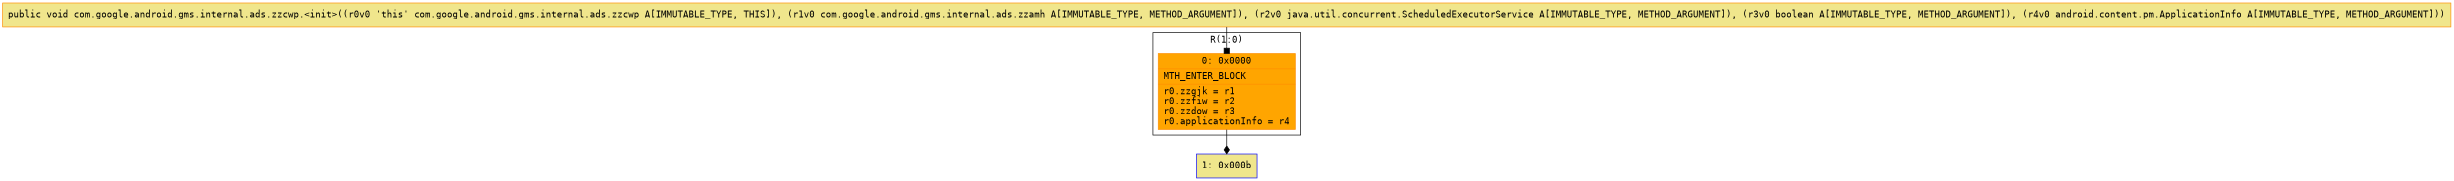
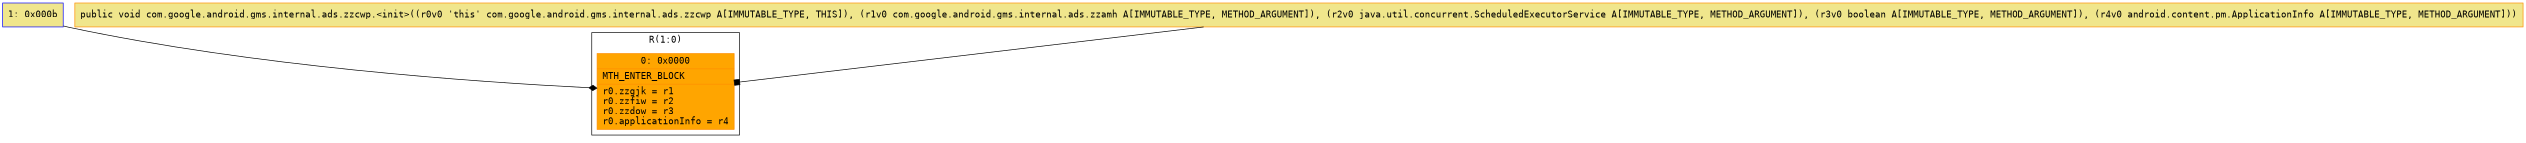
edge "0: 0x0000" -> "1: 0x000b": reversed
